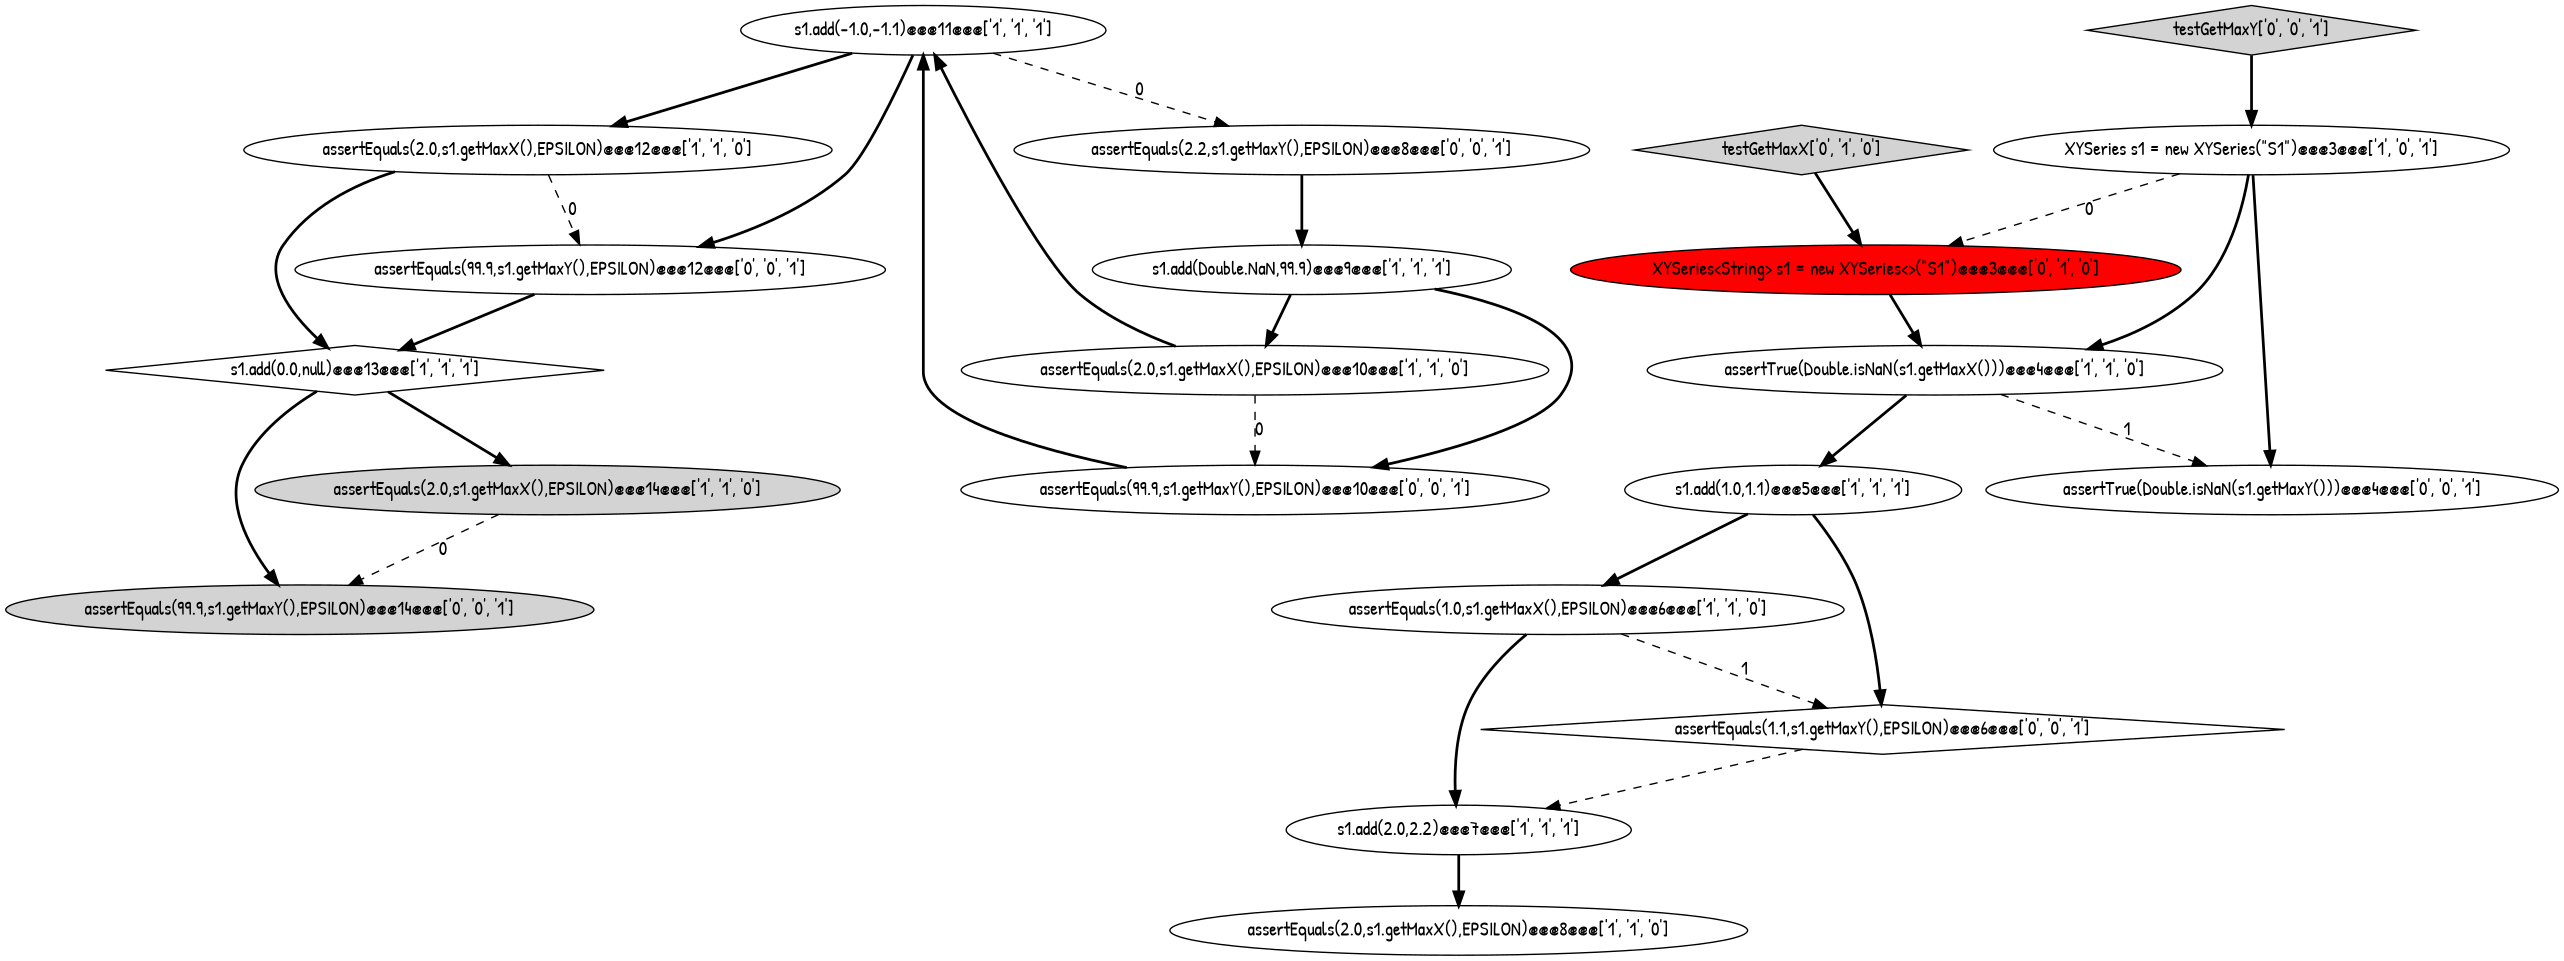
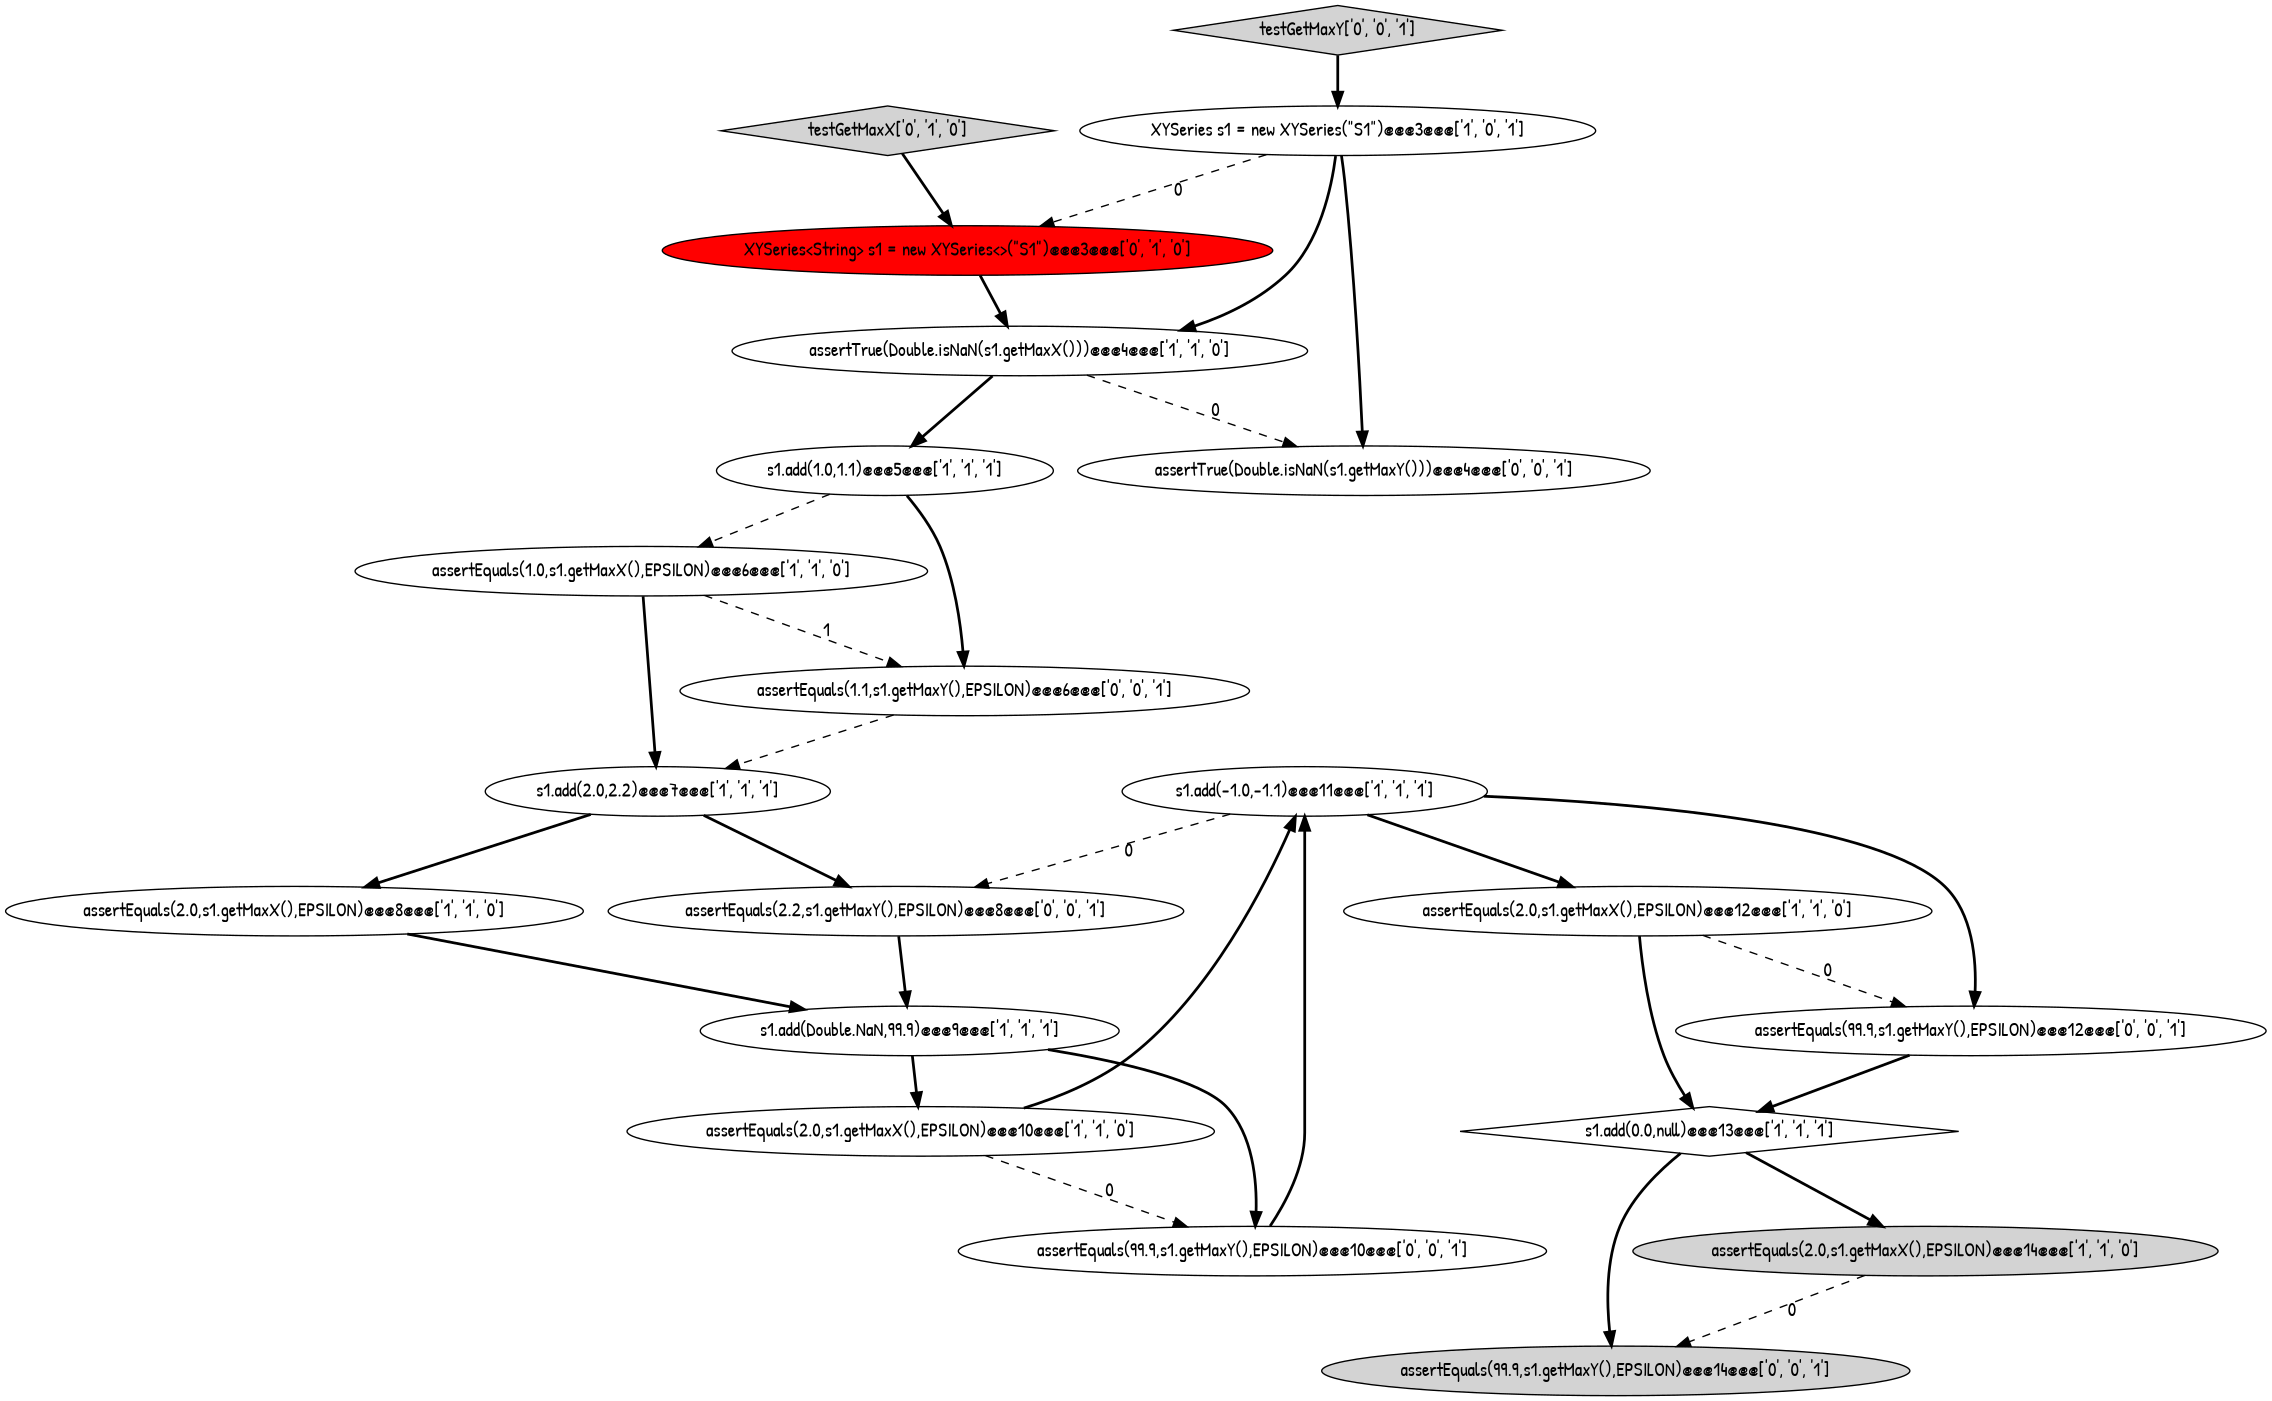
edge "assertTrue(Double.isNaN(s1.getMaxX()))@@@4@@@['1', '1', '0']" -> "assertTrue(Double.isNaN(s1.getMaxY()))@@@4@@@['0', '0', '1']": label "1" -> "0"
edge "s1.add(1.0,1.1)@@@5@@@['1', '1', '1']" -> "assertEquals(1.0,s1.getMaxX(),EPSILON)@@@6@@@['1', '1', '0']": style bold -> dashed
node "assertEquals(1.1,s1.getMaxY(),EPSILON)@@@6@@@['0', '0', '1']": shape diamond -> ellipse
edge "s1.add(2.0,2.2)@@@7@@@['1', '1', '1']" -> "assertEquals(2.2,s1.getMaxY(),EPSILON)@@@8@@@['0', '0', '1']": added
edge "assertEquals(2.0,s1.getMaxX(),EPSILON)@@@8@@@['1', '1', '0']" -> "s1.add(Double.NaN,99.9)@@@9@@@['1', '1', '1']": added
